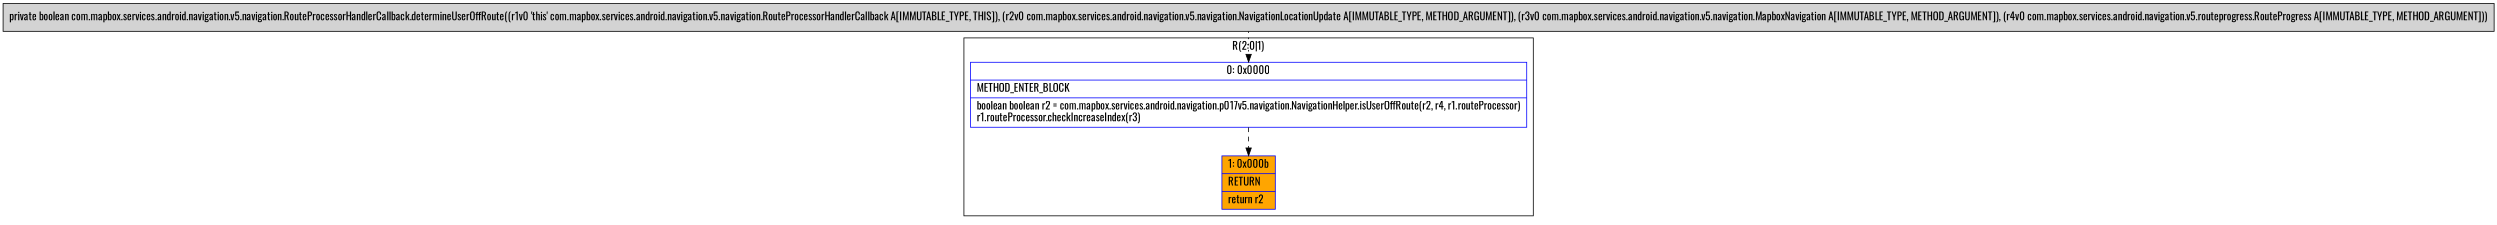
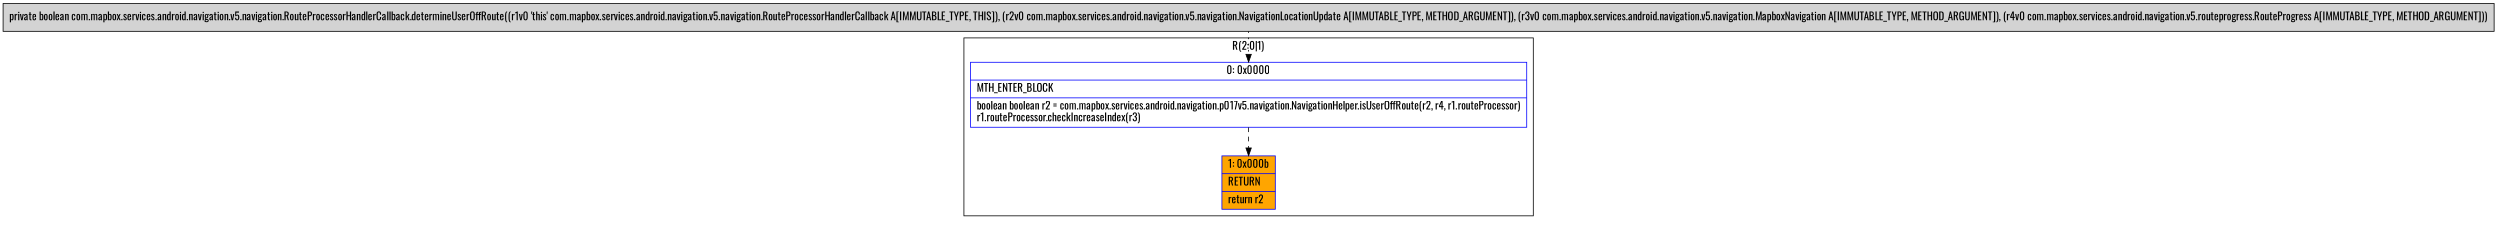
node "0: 0x0000": text "METHOD_ENTER_BLOCK" -> "MTH_ENTER_BLOCK"
